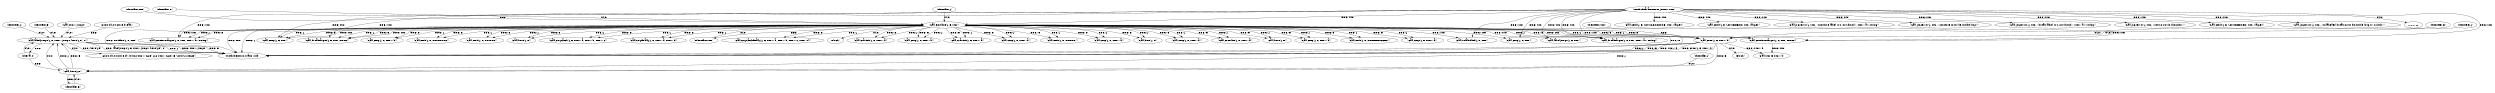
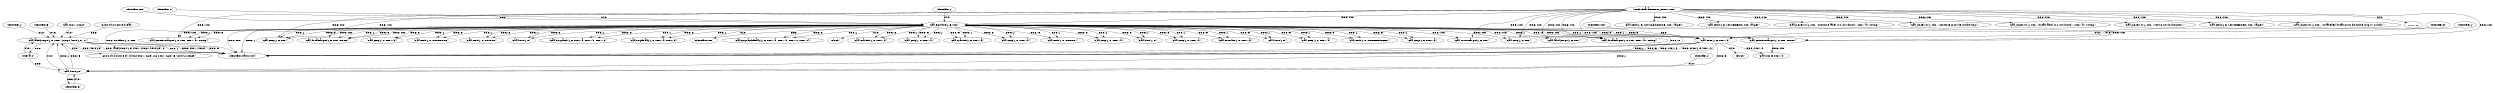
node "(Call,unlabelled(J, F, stm))": label "(Call,unlabelled(J, F, stm))" -> "(Call,returntarget(J, F, stm))"
node "(MethodReturn,static void)": label "(MethodReturn,static void)" -> "(Identifier,static void)"
